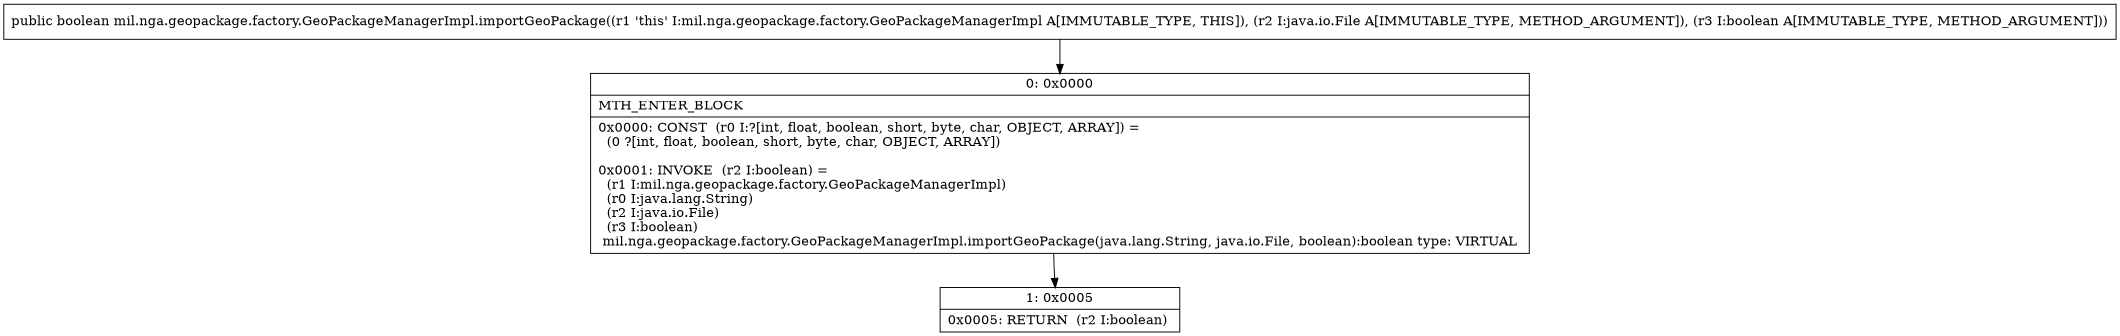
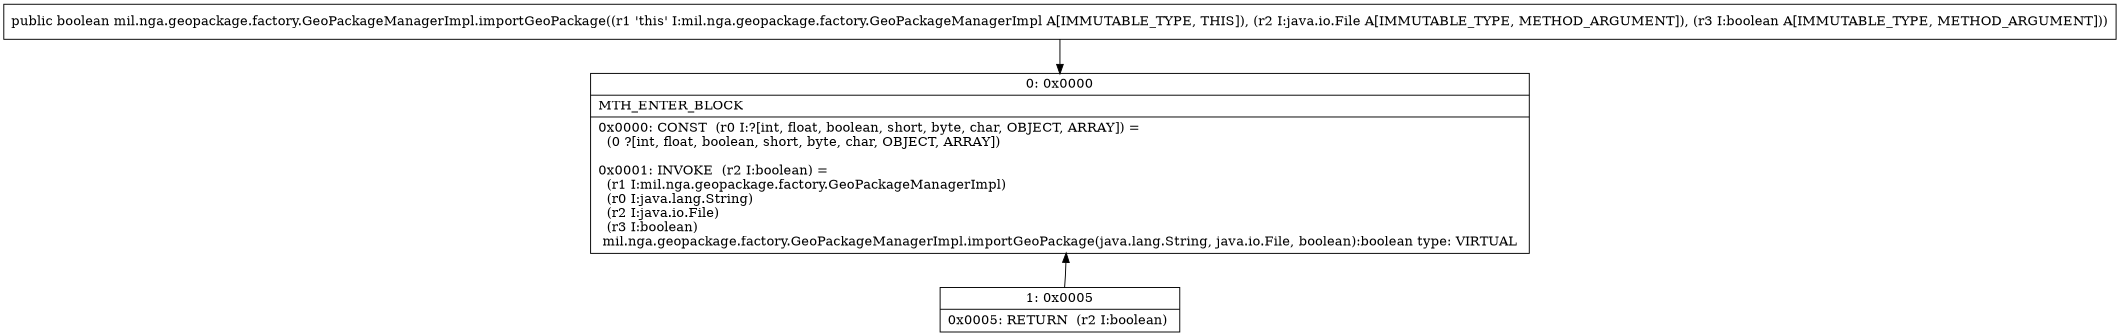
edge "0: 0x0000" -> "1: 0x0005": reversed
